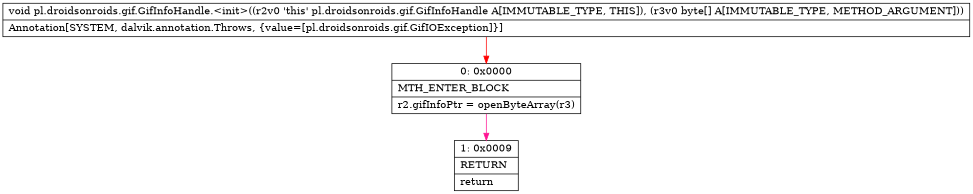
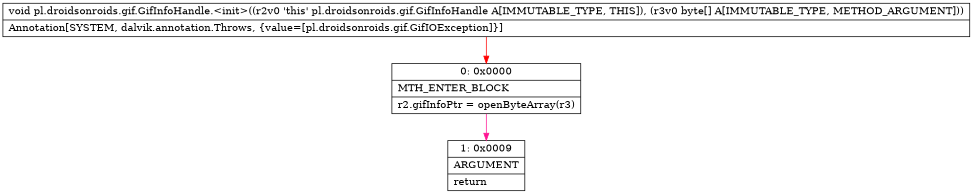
node "1: 0x0009": text "RETURN" -> "ARGUMENT"
